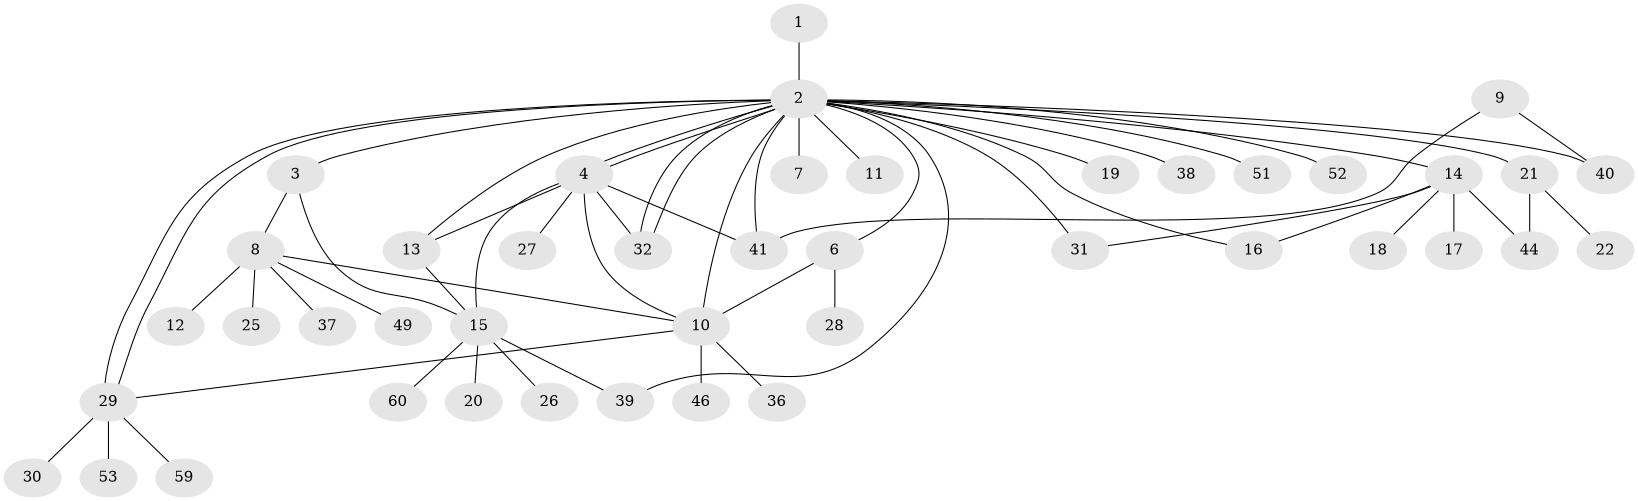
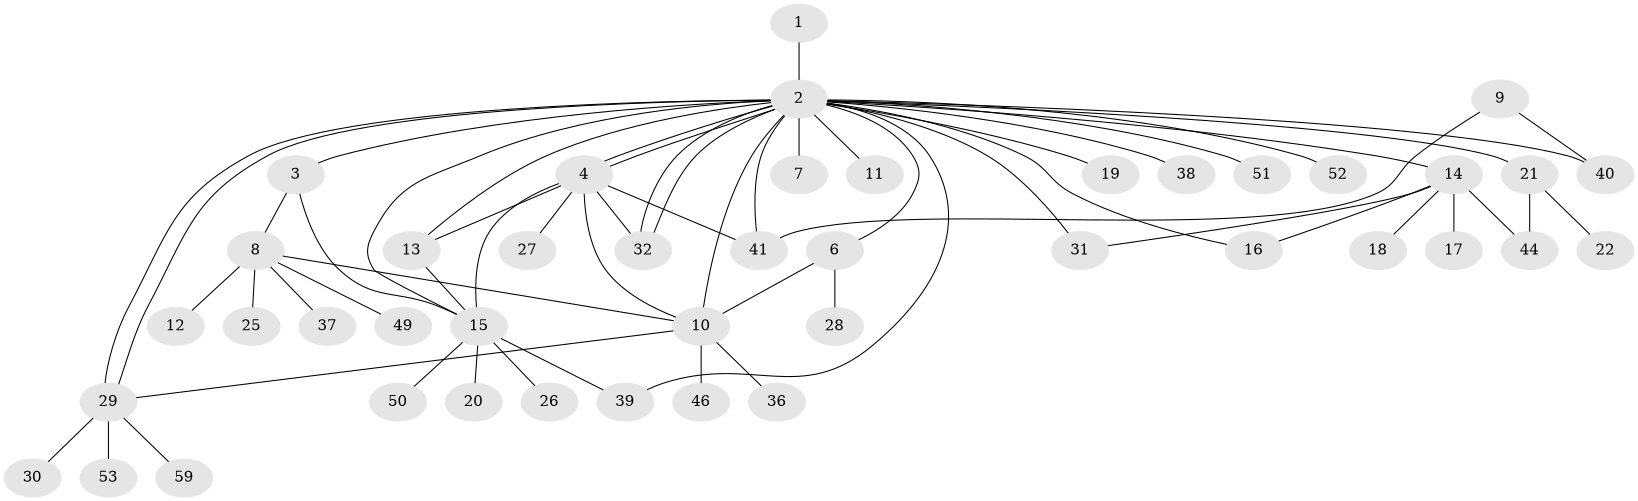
edge "2" -- "15": added
node "60": label "60" -> "50"
